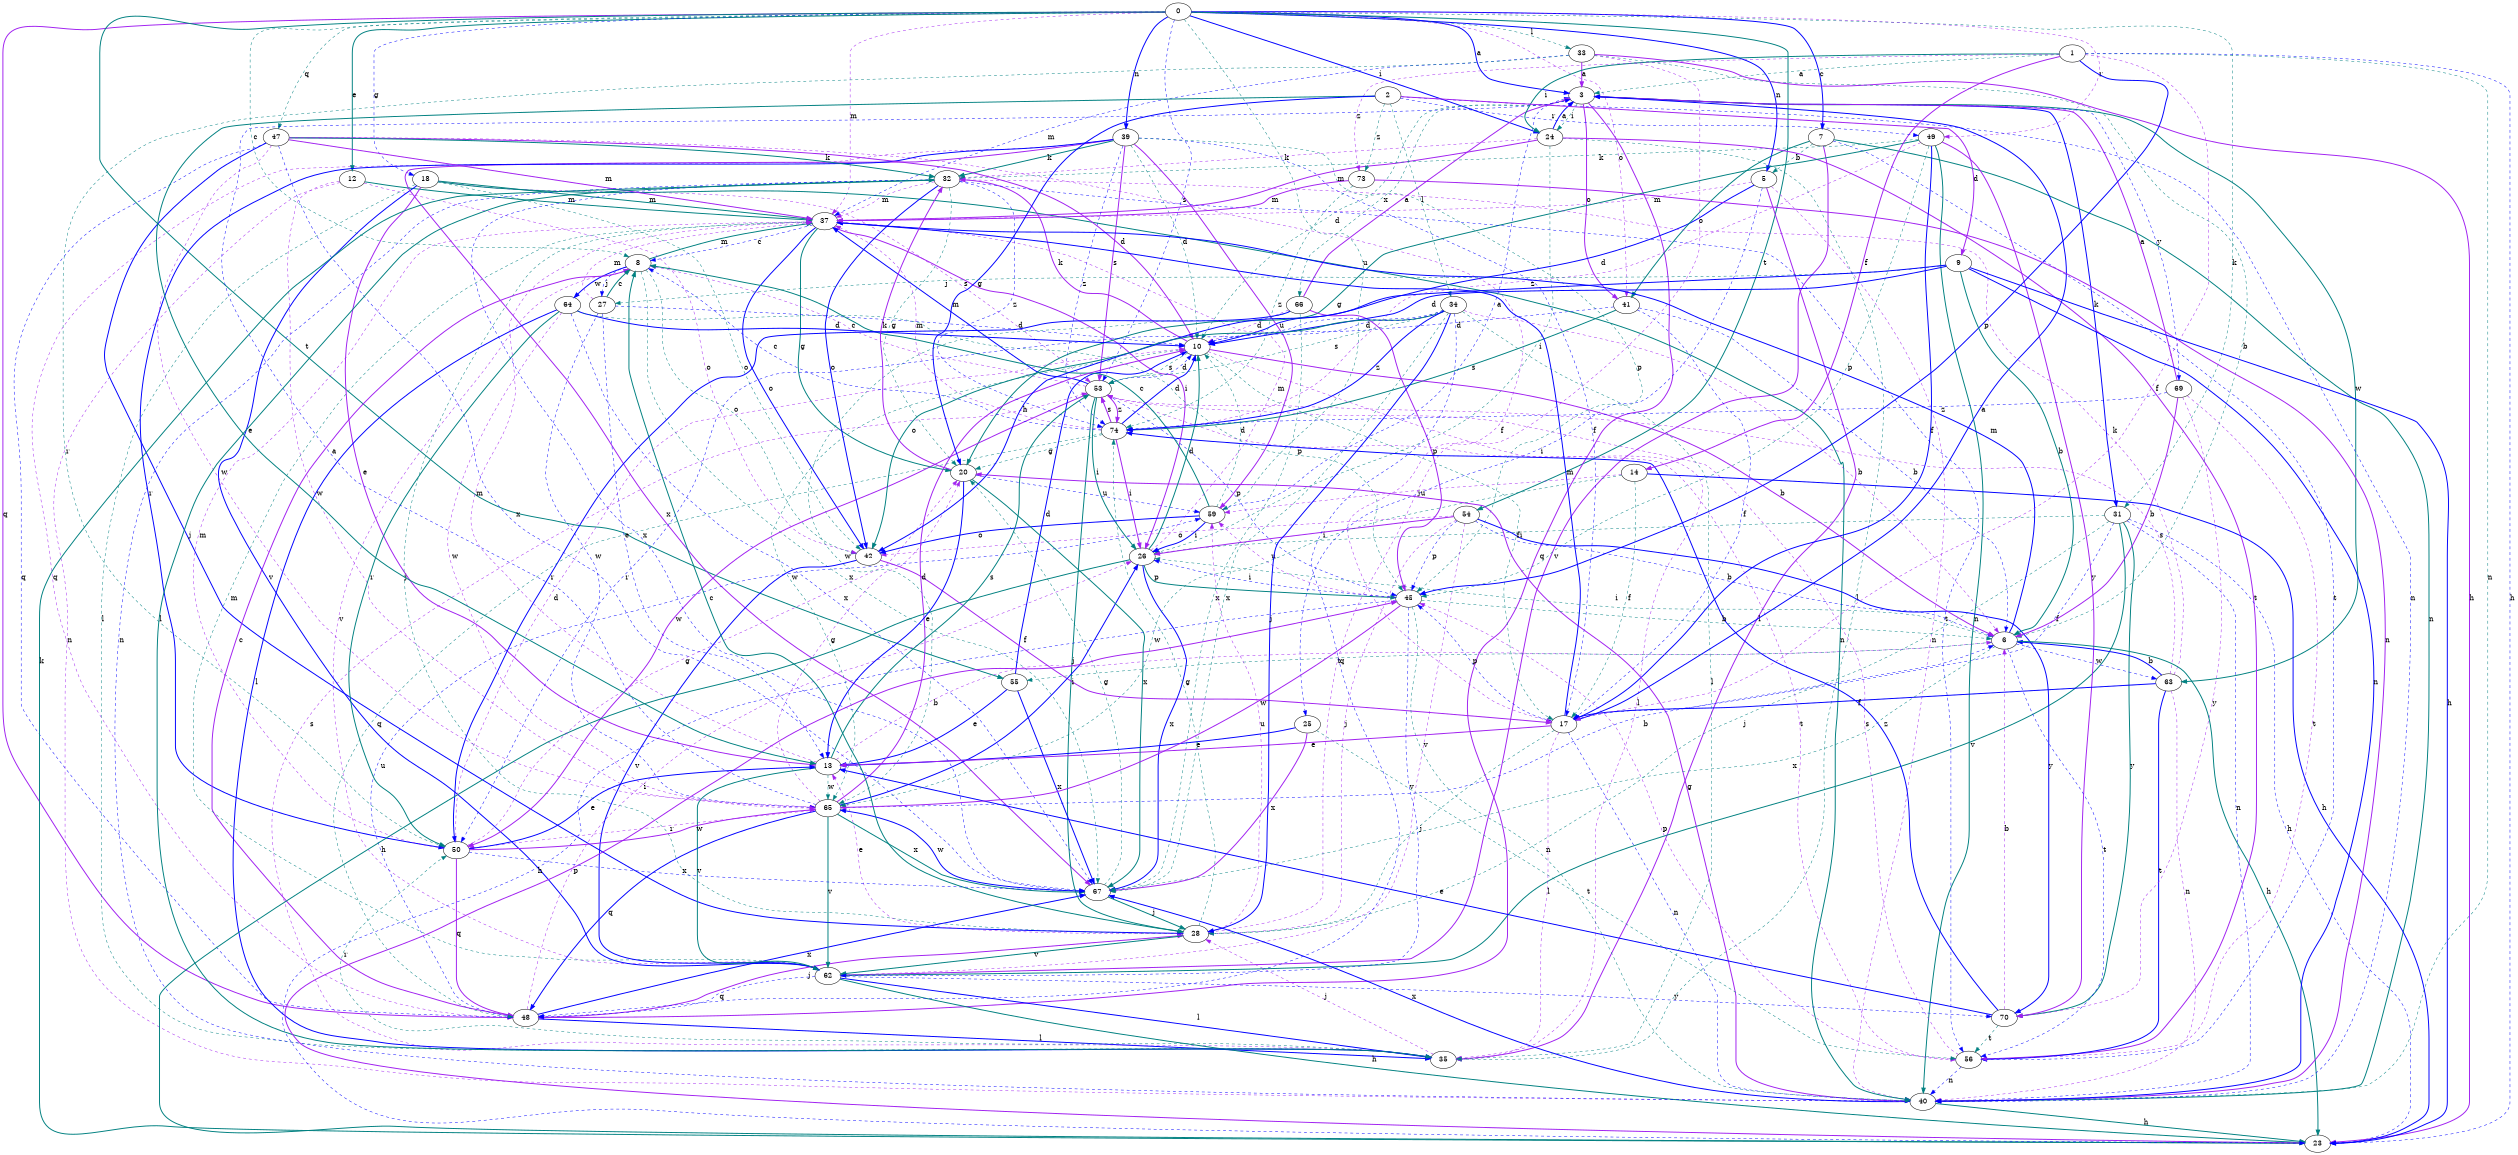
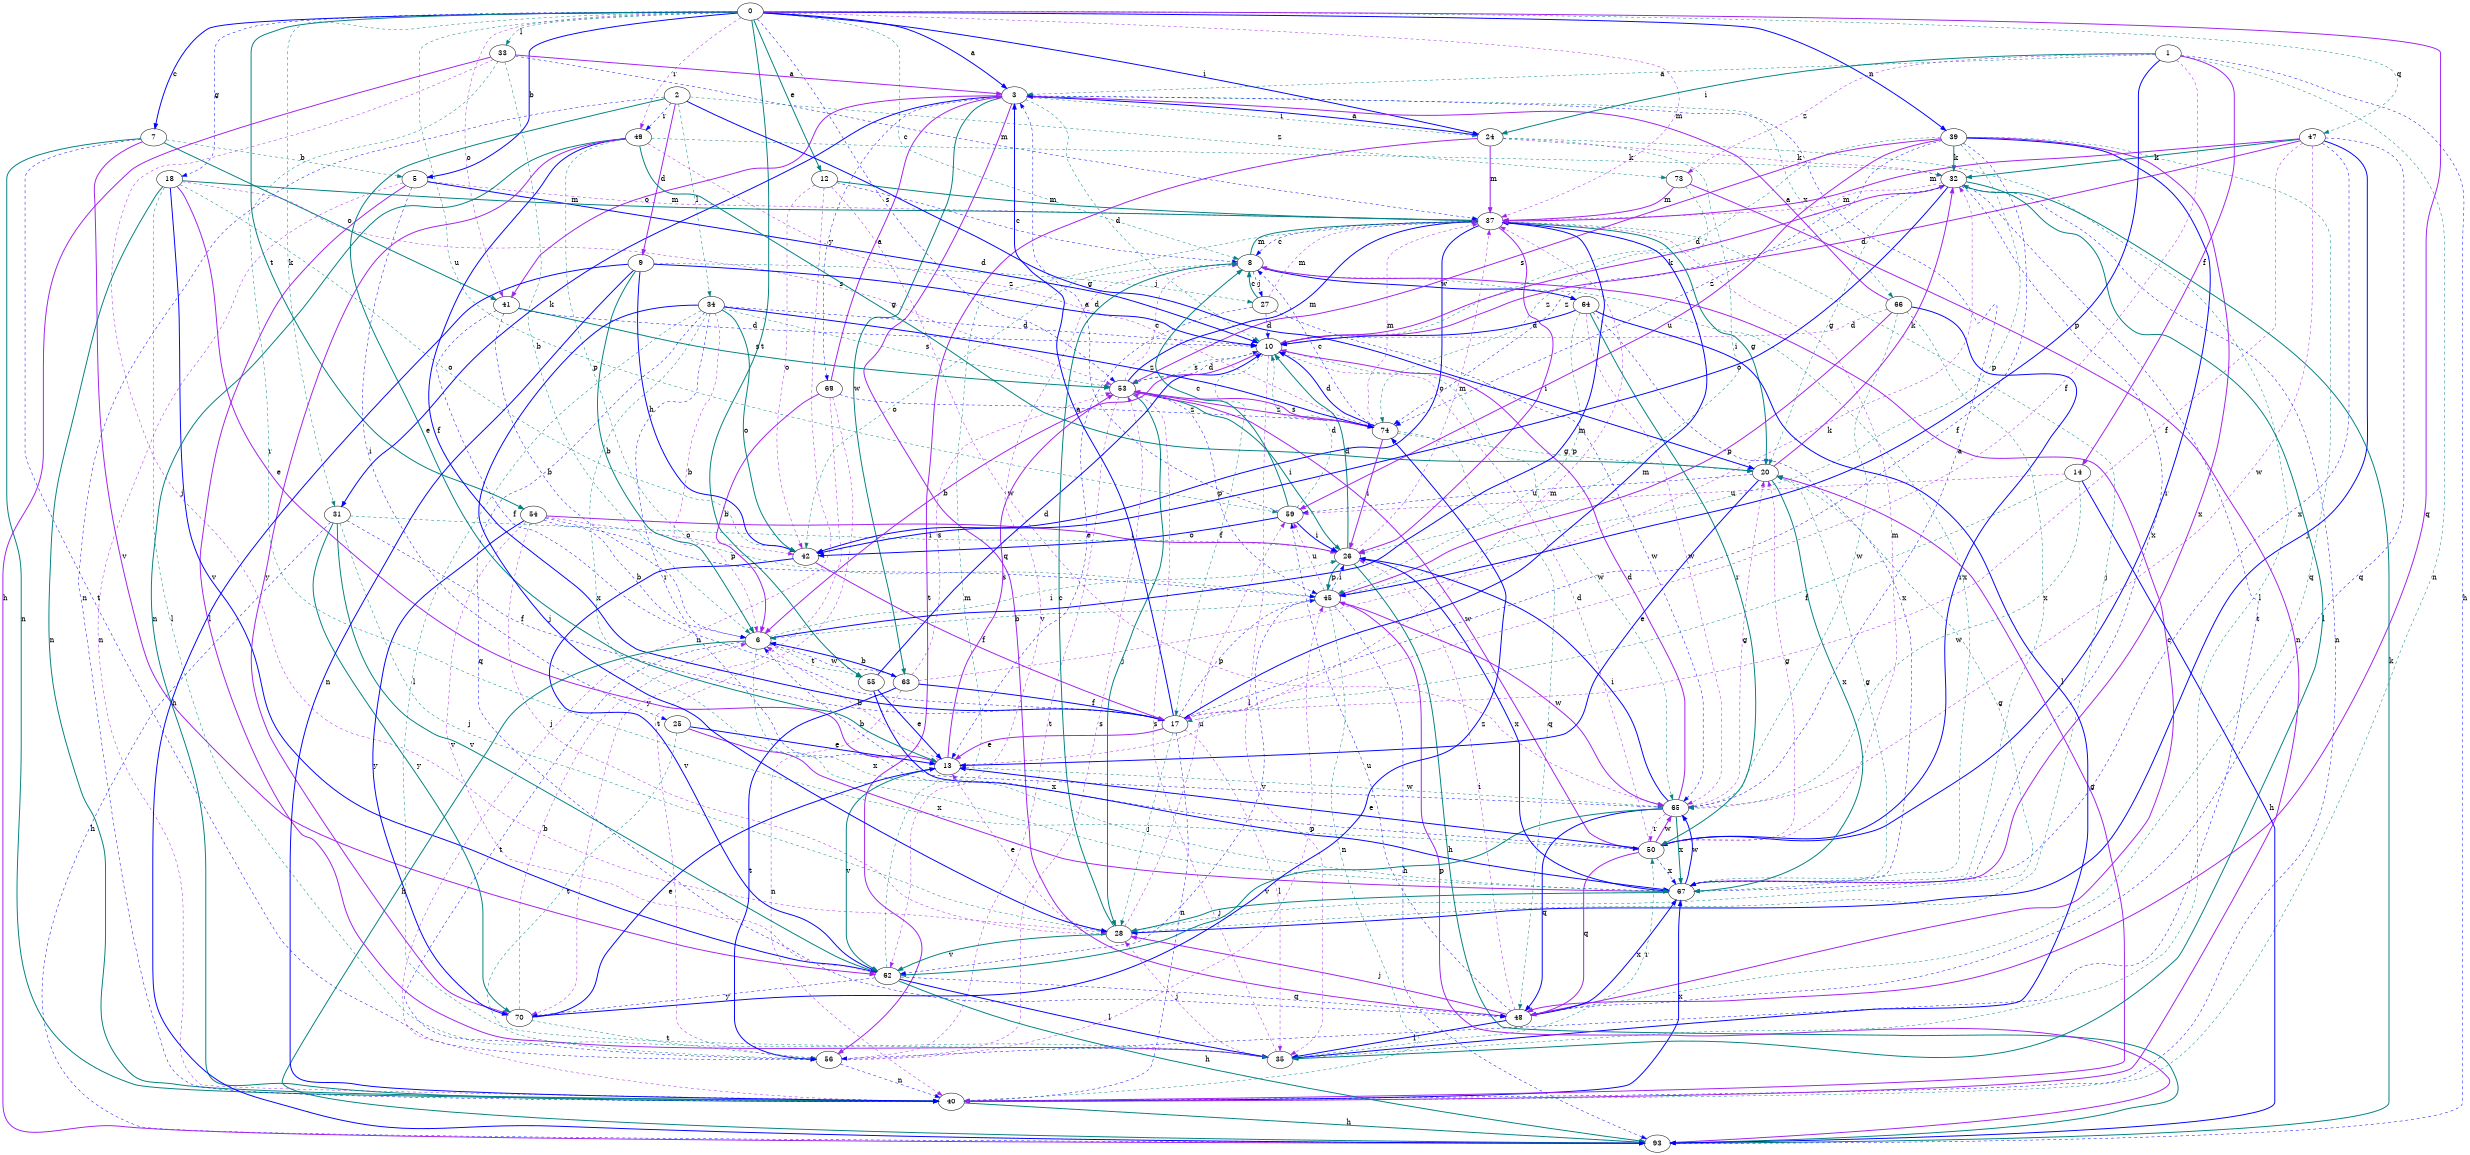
edge "0" -> "5": label "n" -> "b"
edge "12" -> "8": added, label "c"
edge "39" -> "48": color purple -> teal
edge "41" -> "74": now "41" -> "53"
edge "13" -> "53": color teal -> purple
edge "28" -> "74": now "28" -> "20"
edge "31" -> "40": removed, label "n"
node "23": label "23" -> "93"
